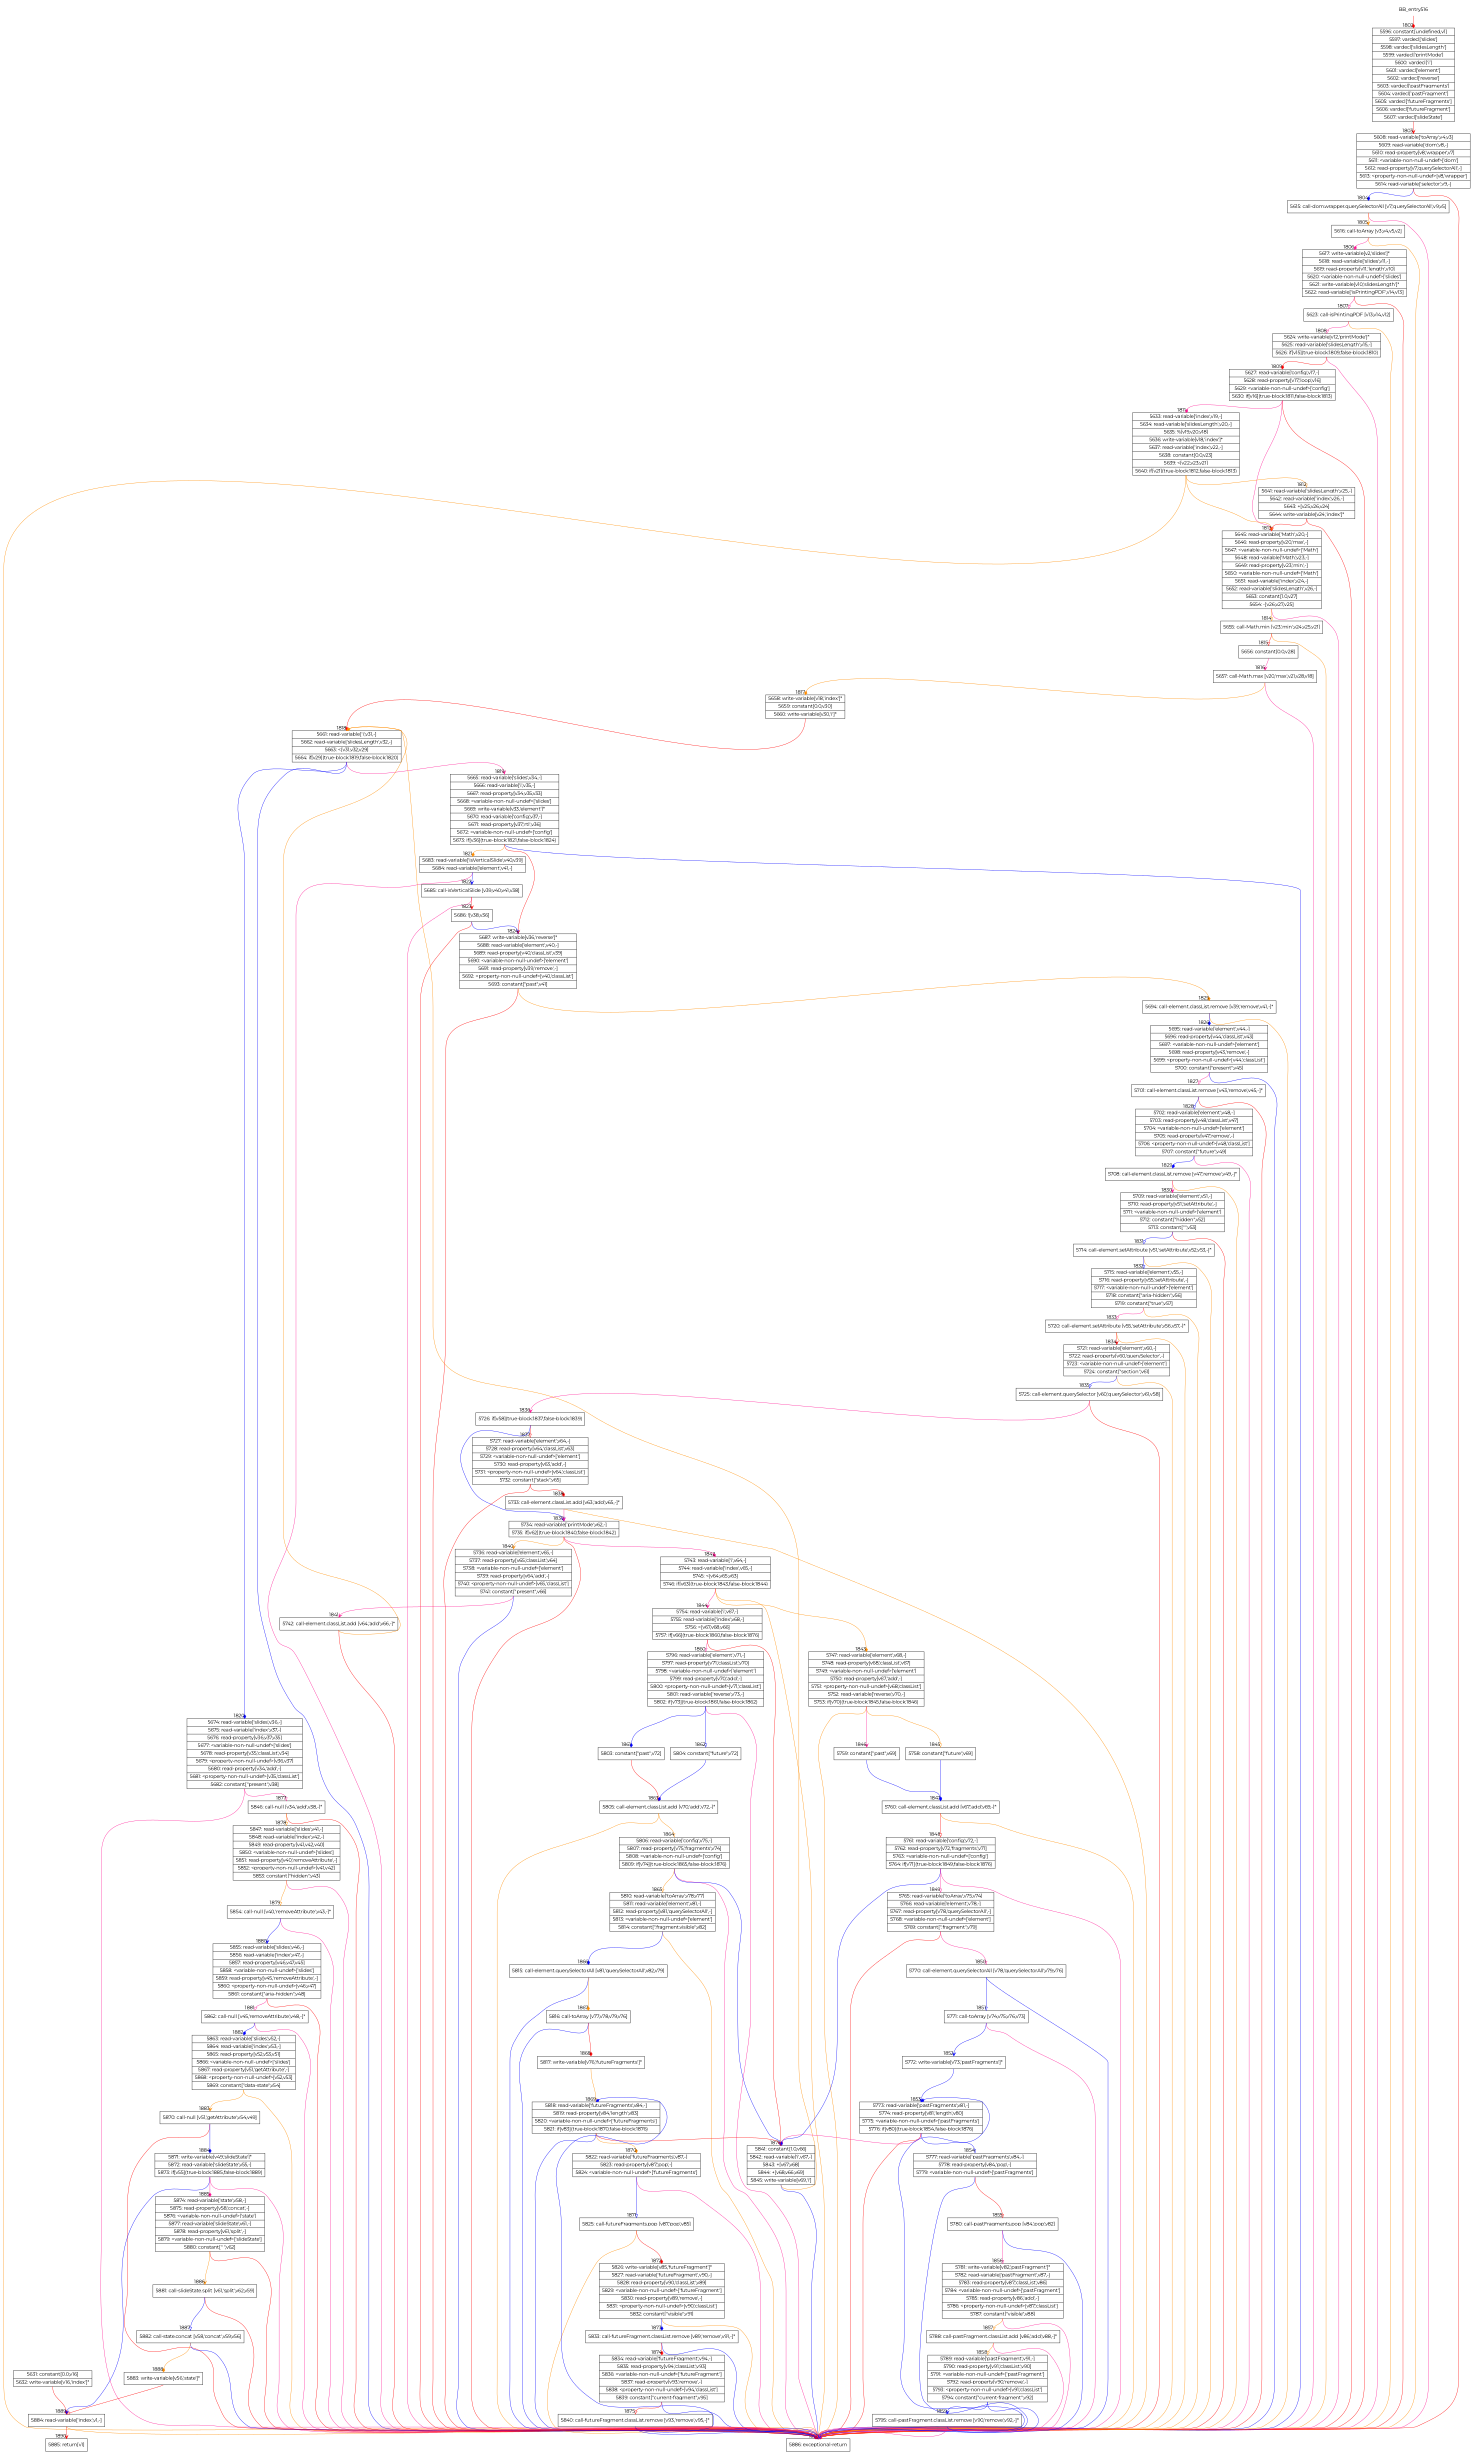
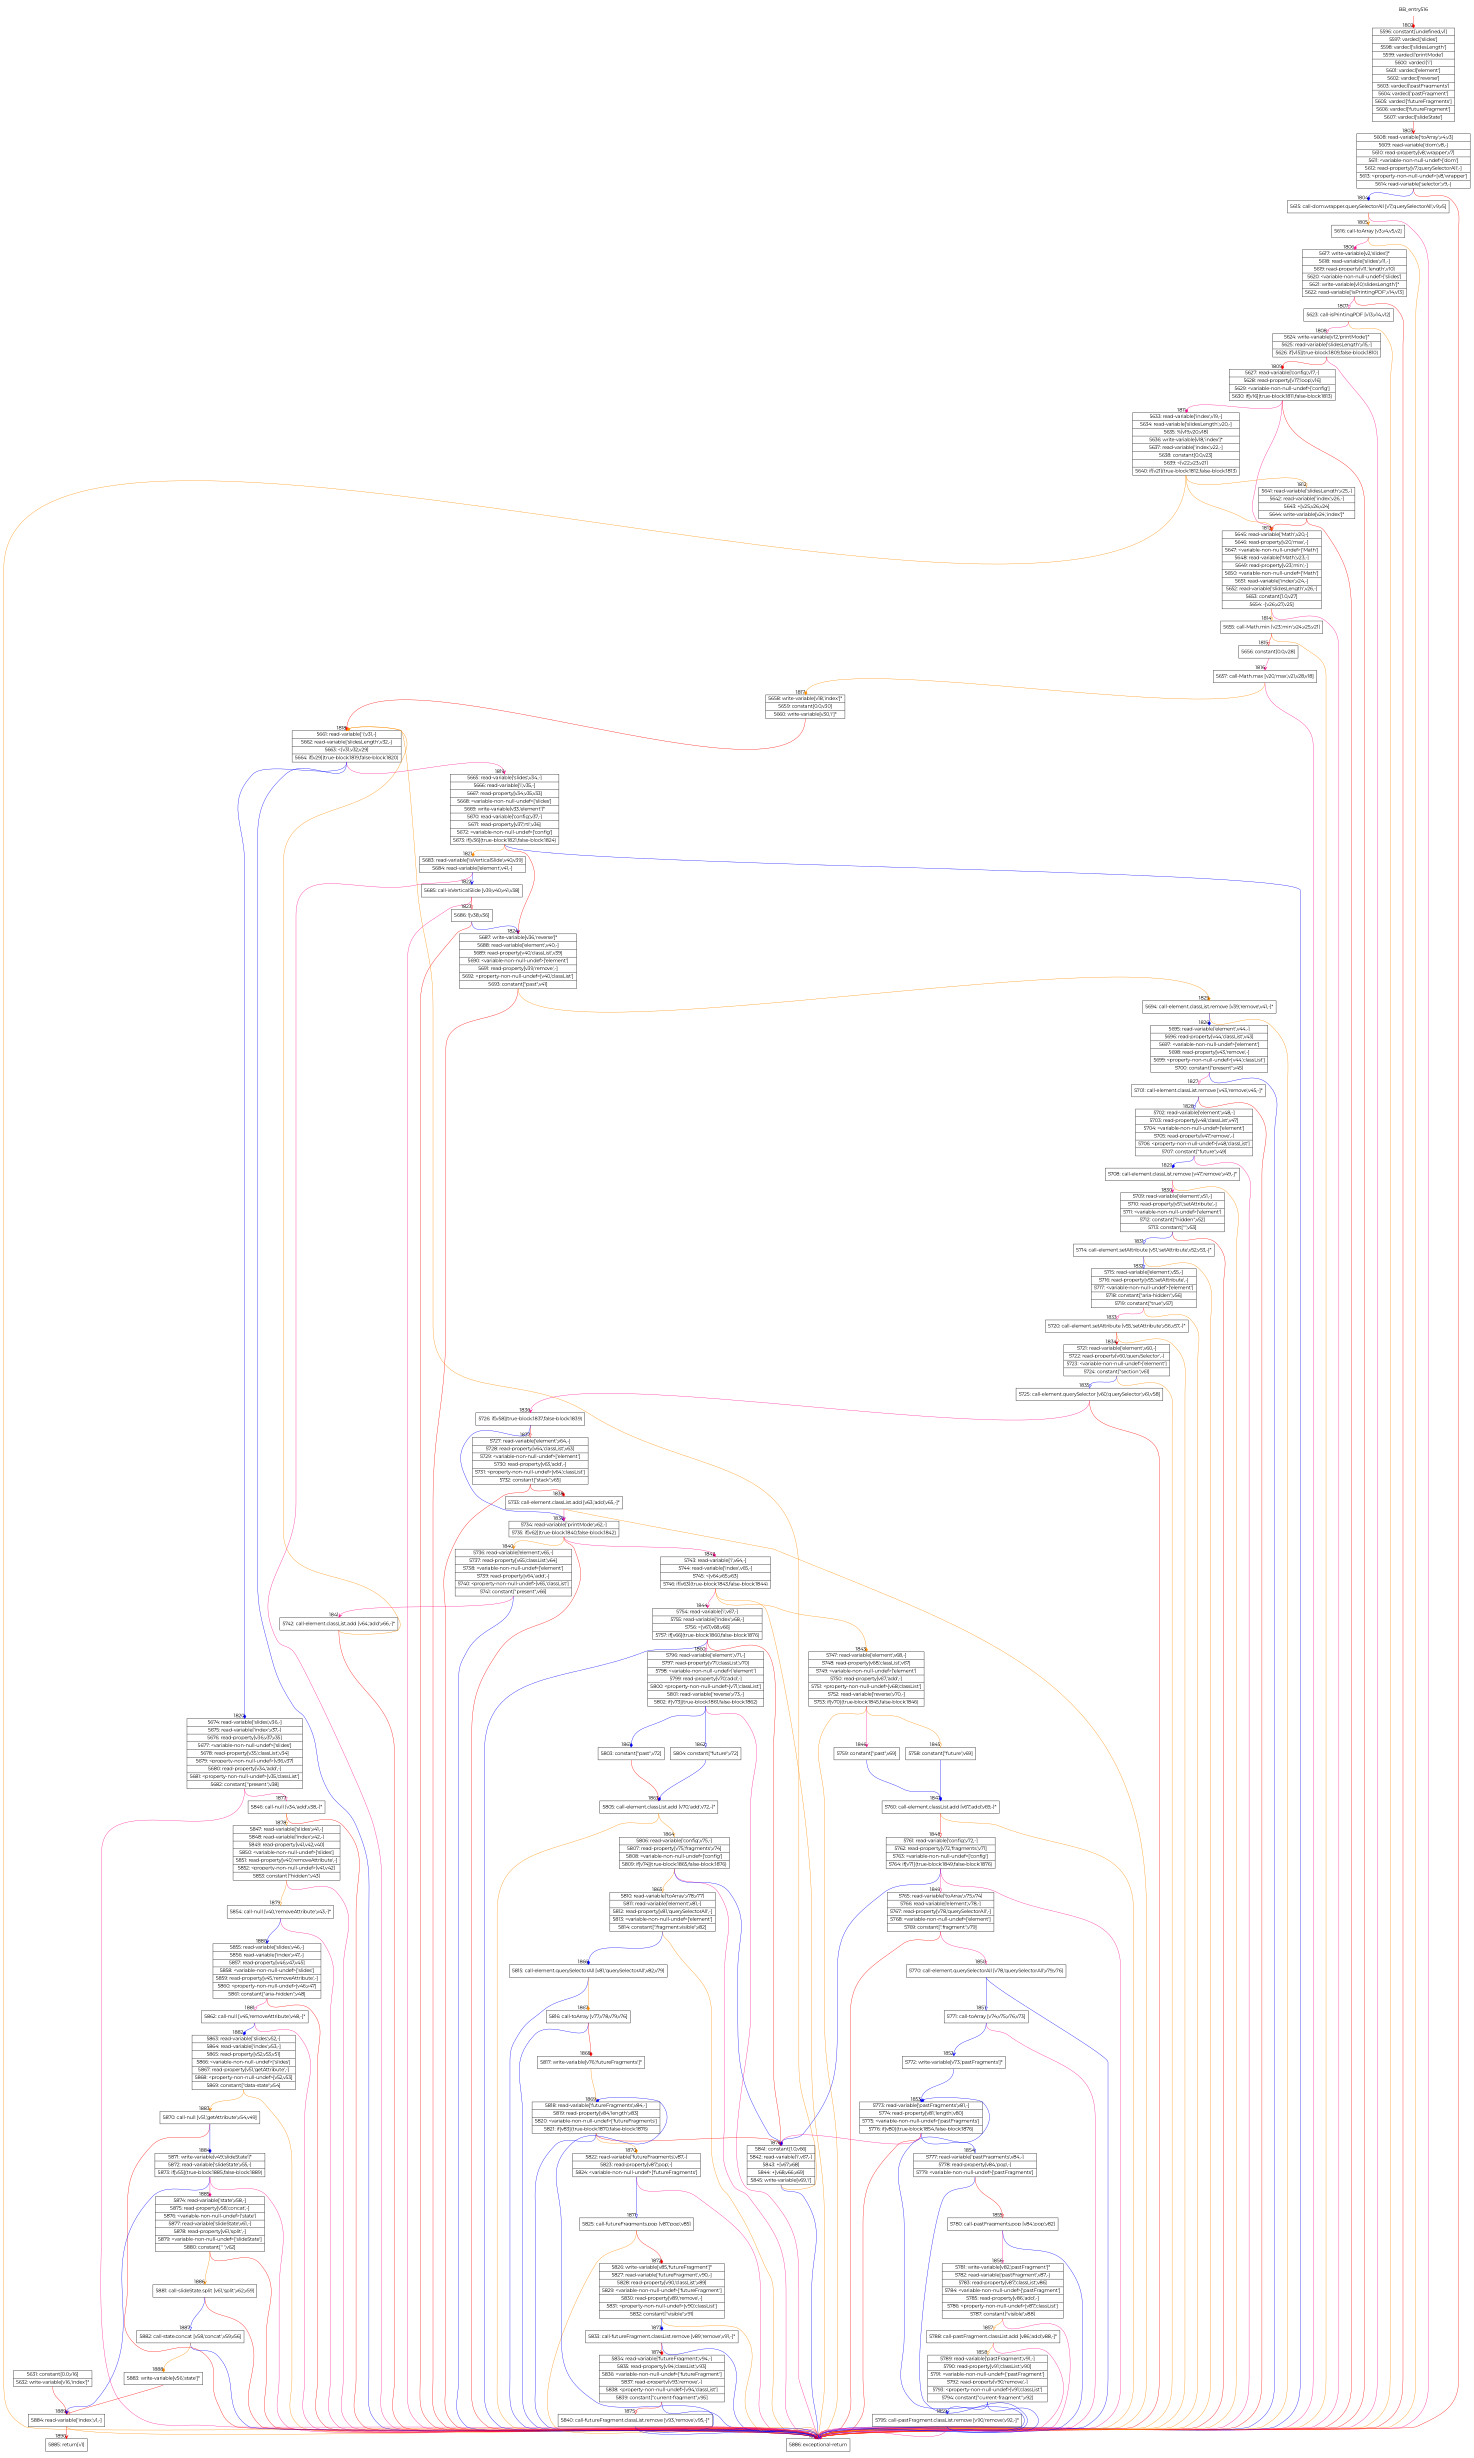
edge "5685: call-isVerticalSlide [v39,v40,v41,v38]" -> "5686: ![v38,v36]": arrowhead vee -> onormal
edge "5754: read-variable['i',v67,-]" -> "5886: exceptional-return": added
